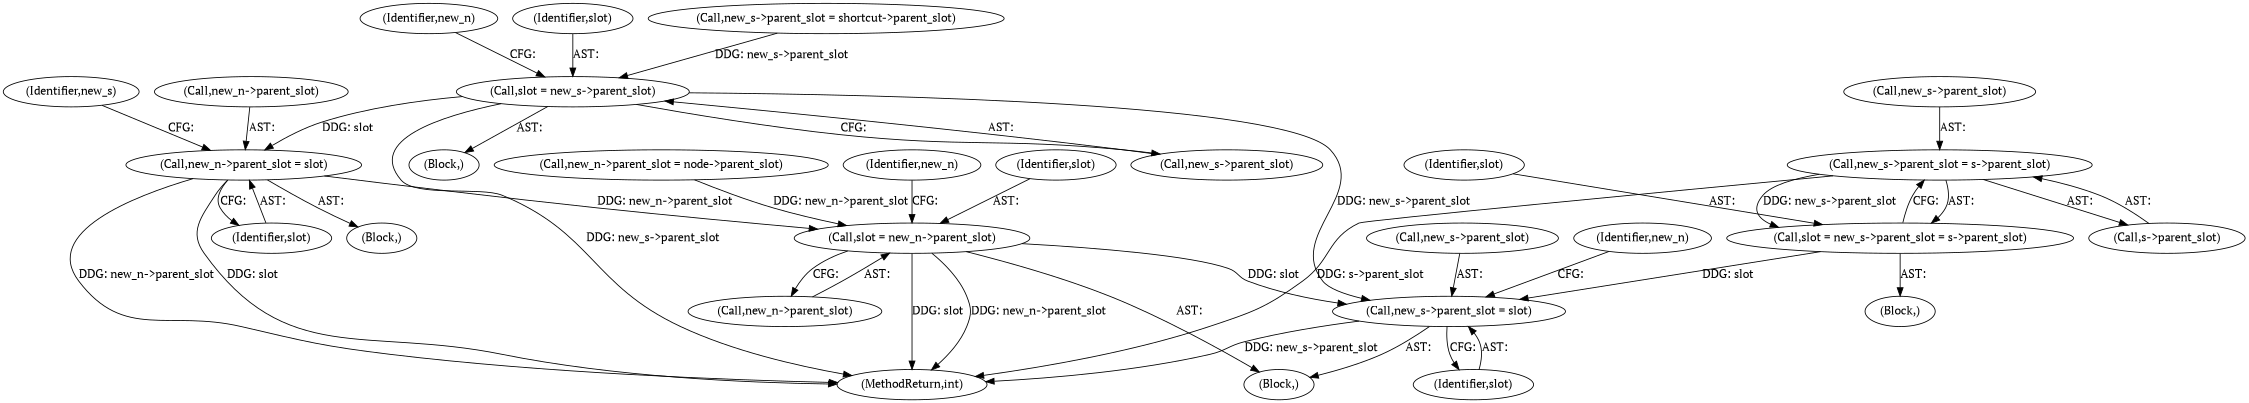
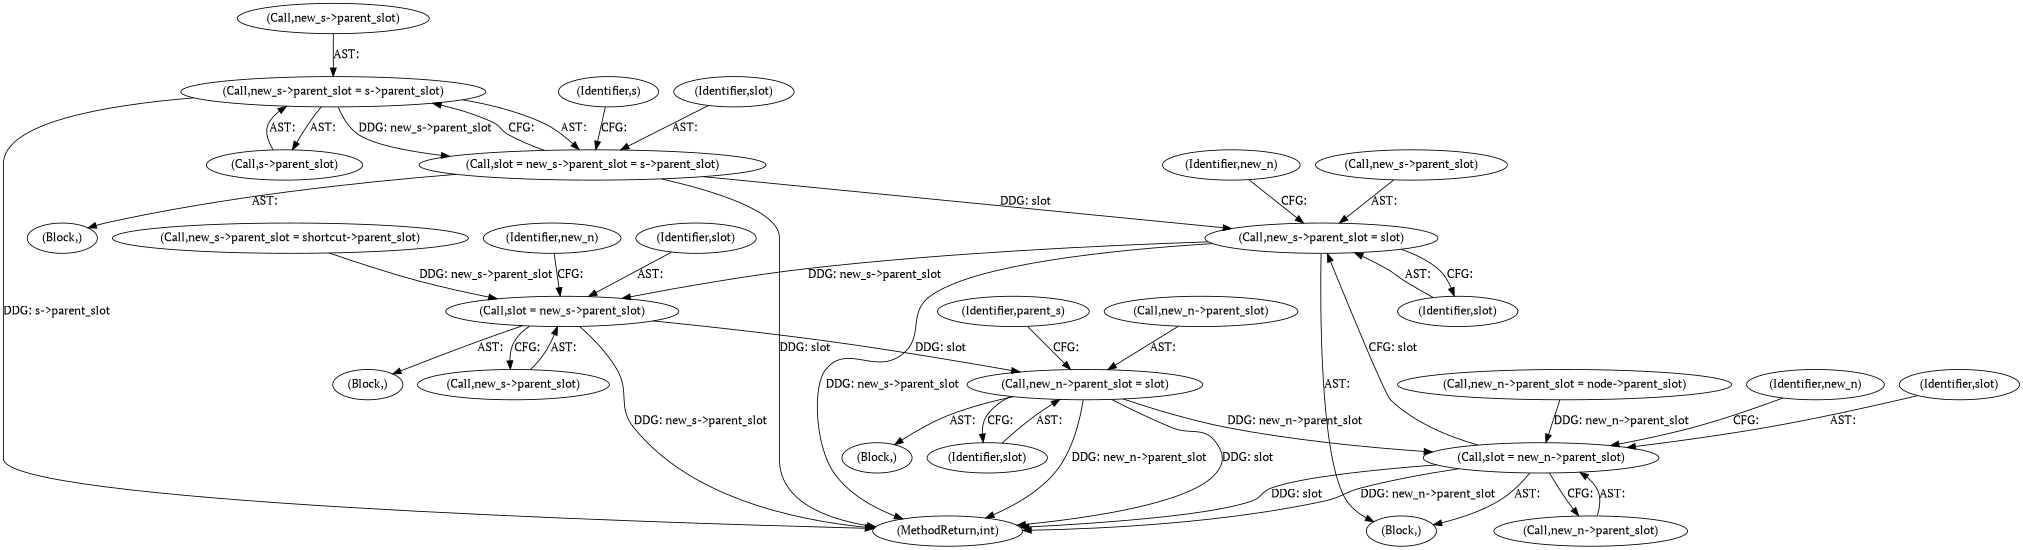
node "(Identifier,new_s)": label "(Identifier,new_s)" -> "(Identifier,parent_s)"
node "(Identifier,s)": added
edge "(Call,slot = new_s->parent_slot)" -> "(Call,new_s->parent_slot = slot)": reversed
edge "(Call,slot = new_n->parent_slot)" -> "(Call,new_s->parent_slot = slot)": label "DDG: slot" -> "CFG: slot"
edge "(Call,slot = new_s->parent_slot = s->parent_slot)" -> "(MethodReturn,int)": added, label "DDG: slot"
